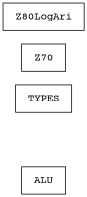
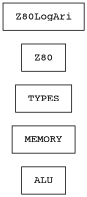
node "Z70": label "Z70" -> "Z80"
node "MEMORY": added
